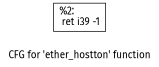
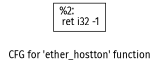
node "%2:": text "ret i39 -1" -> "ret i32 -1"
